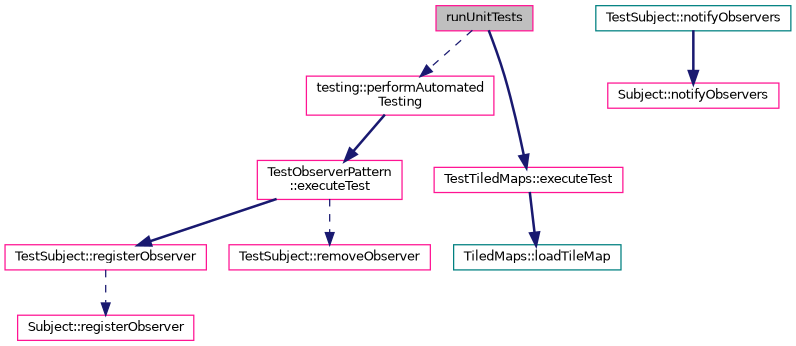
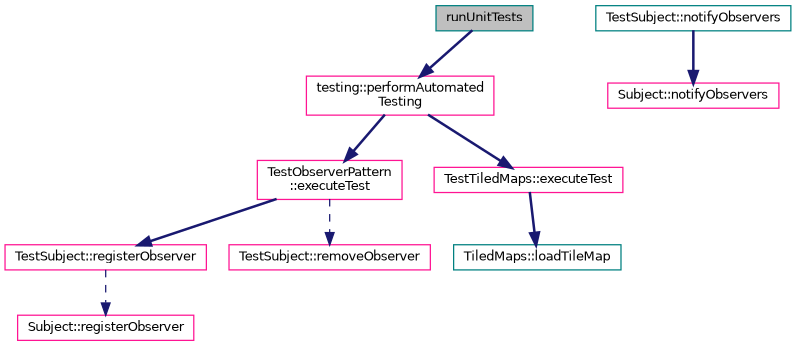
node "runUnitTests": color deeppink -> teal
edge "runUnitTests" -> "testing::performAutomated Testing": style dashed -> bold
edge "runUnitTests" -> "TestTiledMaps::executeTest": now "testing::performAutomated Testing" -> "TestTiledMaps::executeTest"
